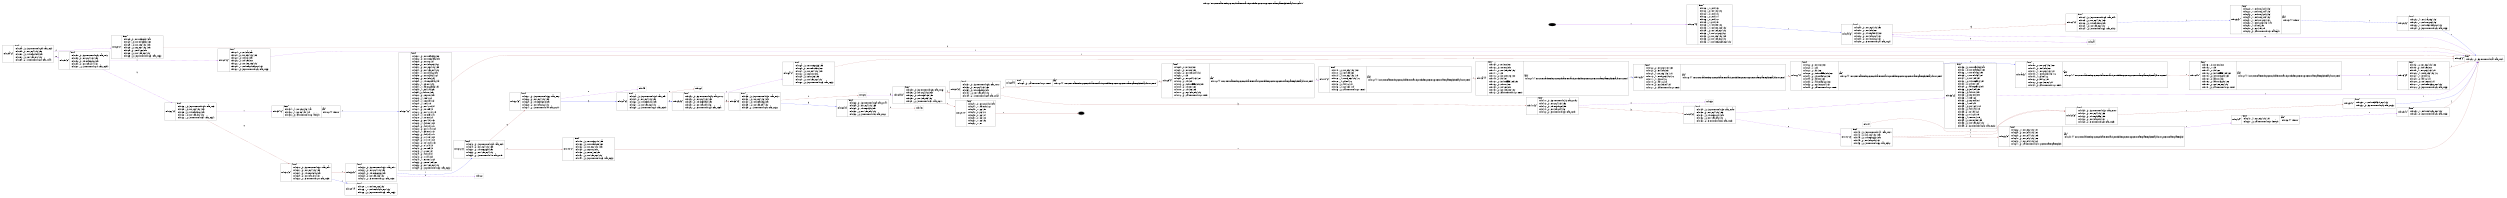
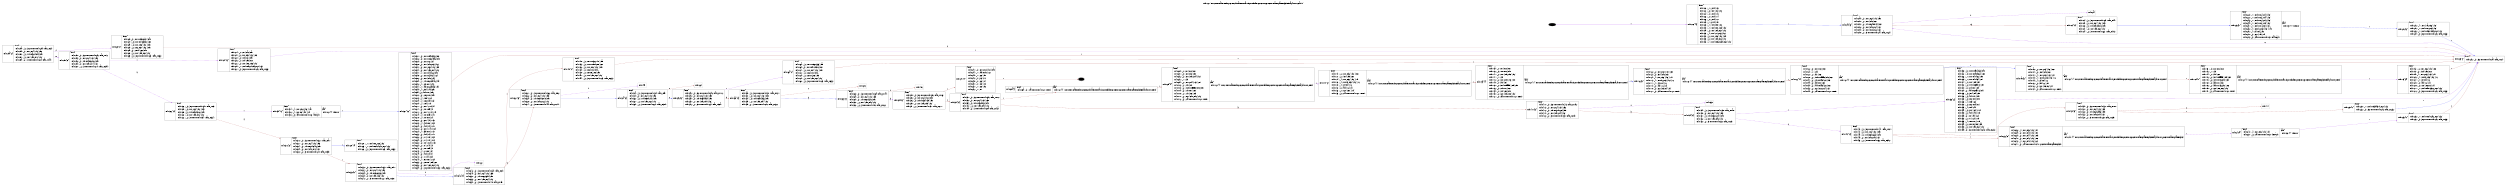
edge "0x4018bc" -> "0x4013de [25]": now "0x4013c5 [25]" -> "0x4013de [25]"
edge "0x401474" -> "0x40145b [25]": reversed
